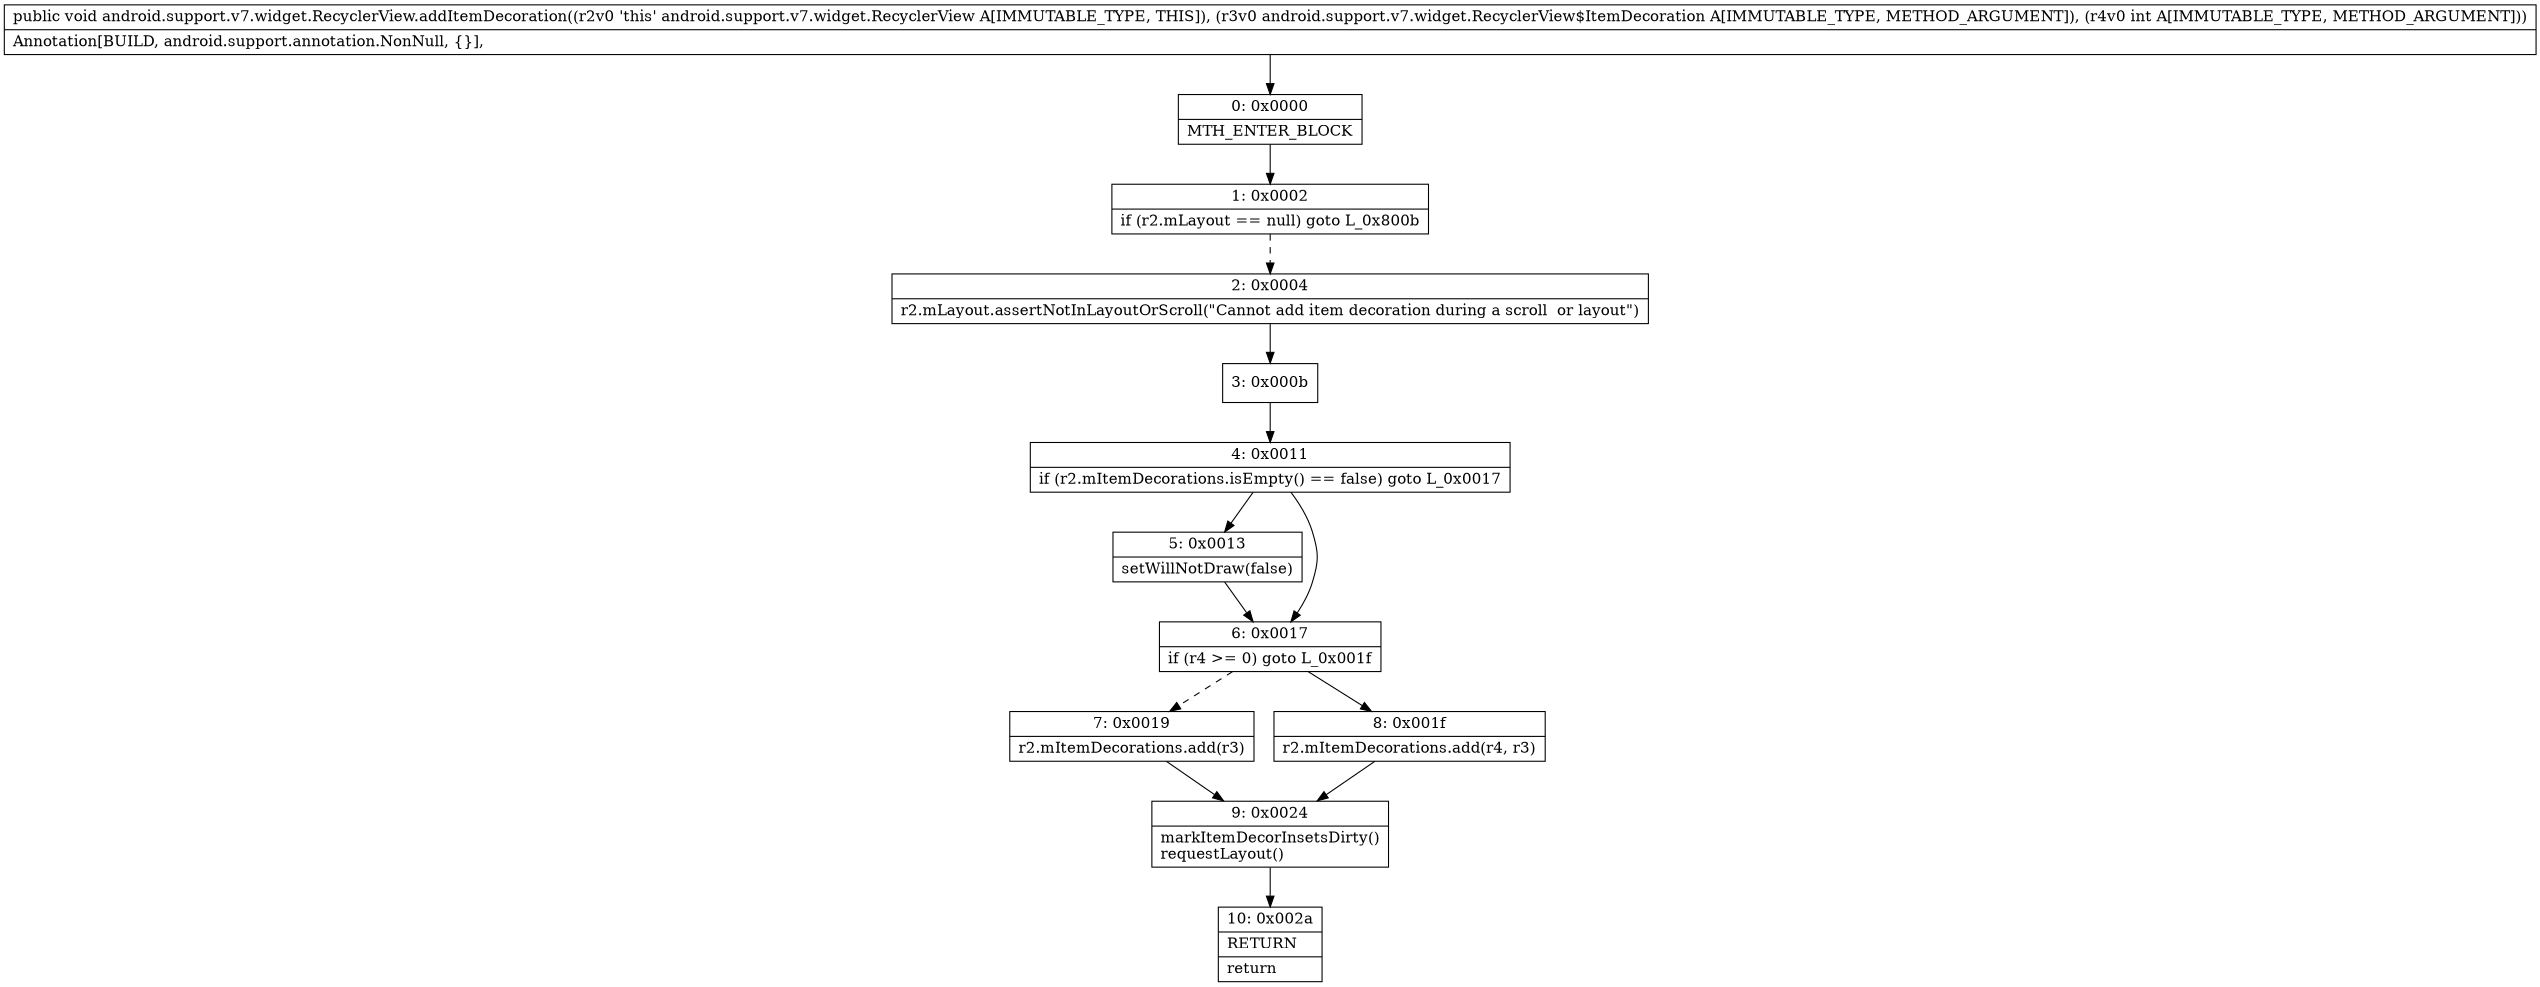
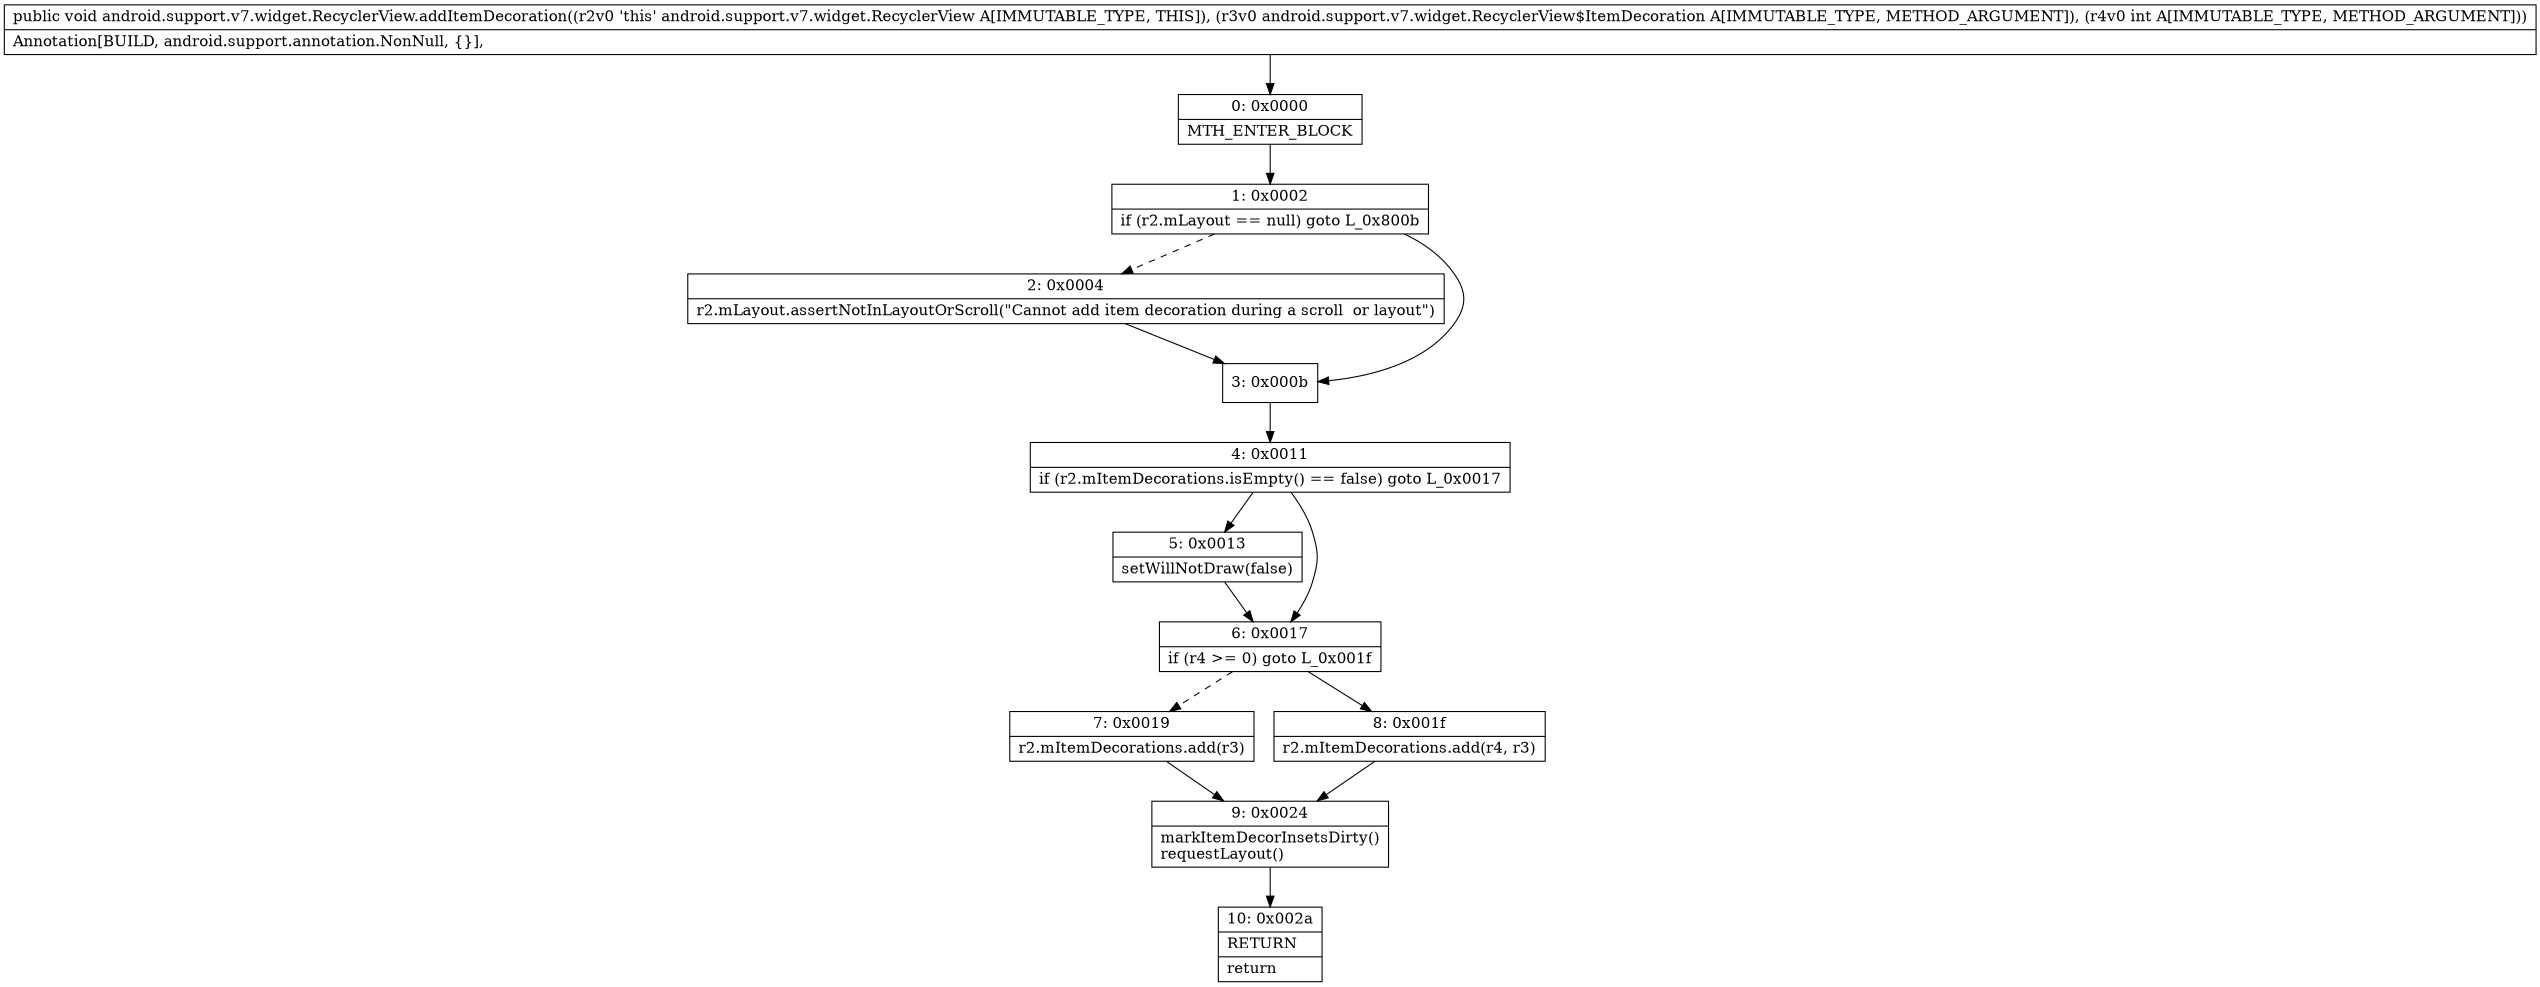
edge "1: 0x0002" -> "3: 0x000b": added
